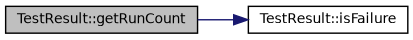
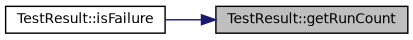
edge "TestResult::getRunCount" -> "TestResult::isFailure": reversed
